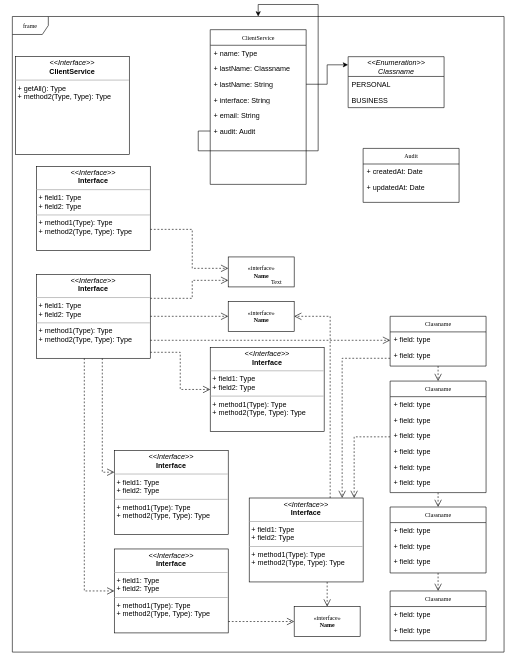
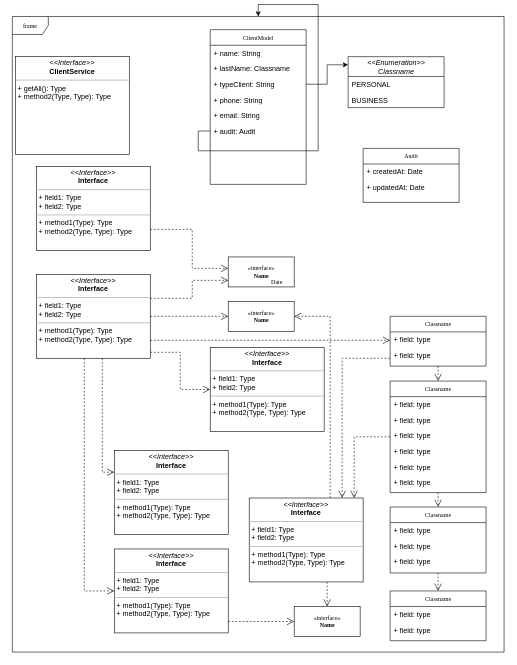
node "ClientService": label "ClientService" -> "ClientModel"
node "+ name: Type": label "+ name: Type" -> "+ name: String"
node "+ lastName: String": label "+ lastName: String" -> "+ typeClient: String"
node "+ interface: String": label "+ interface: String" -> "+ phone: String"
node "Text": label "Text" -> "Date"
